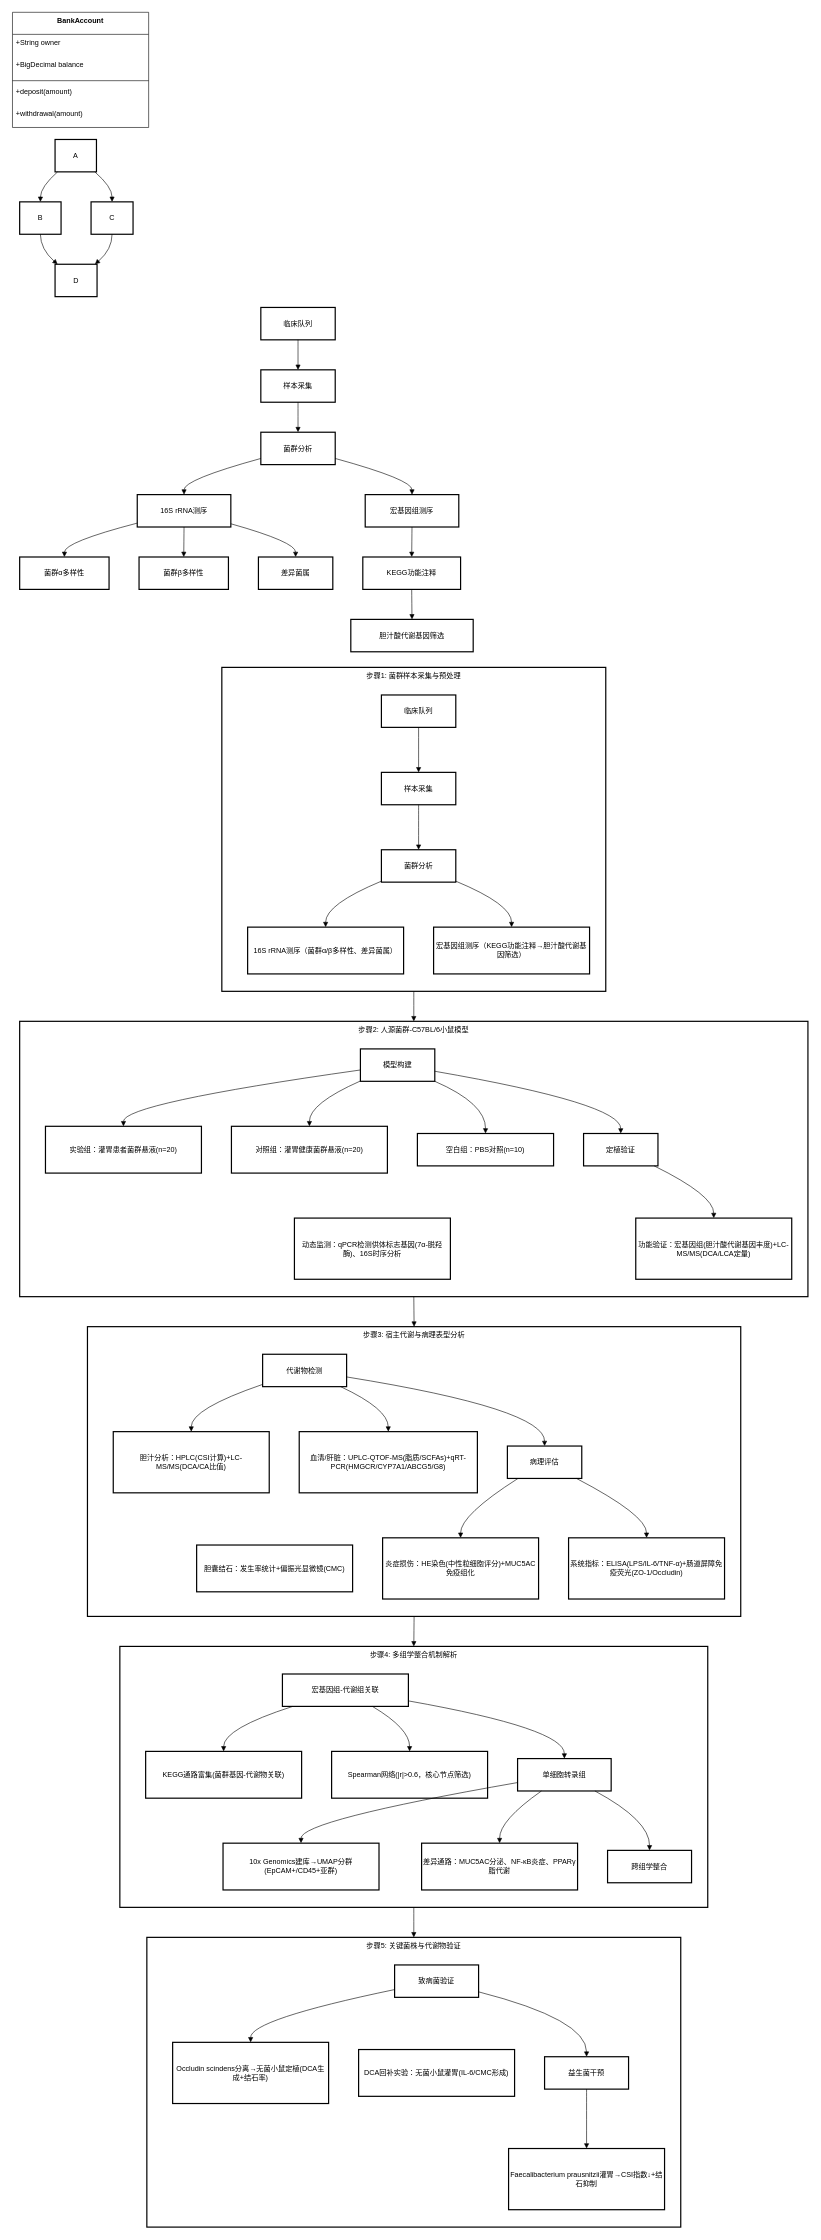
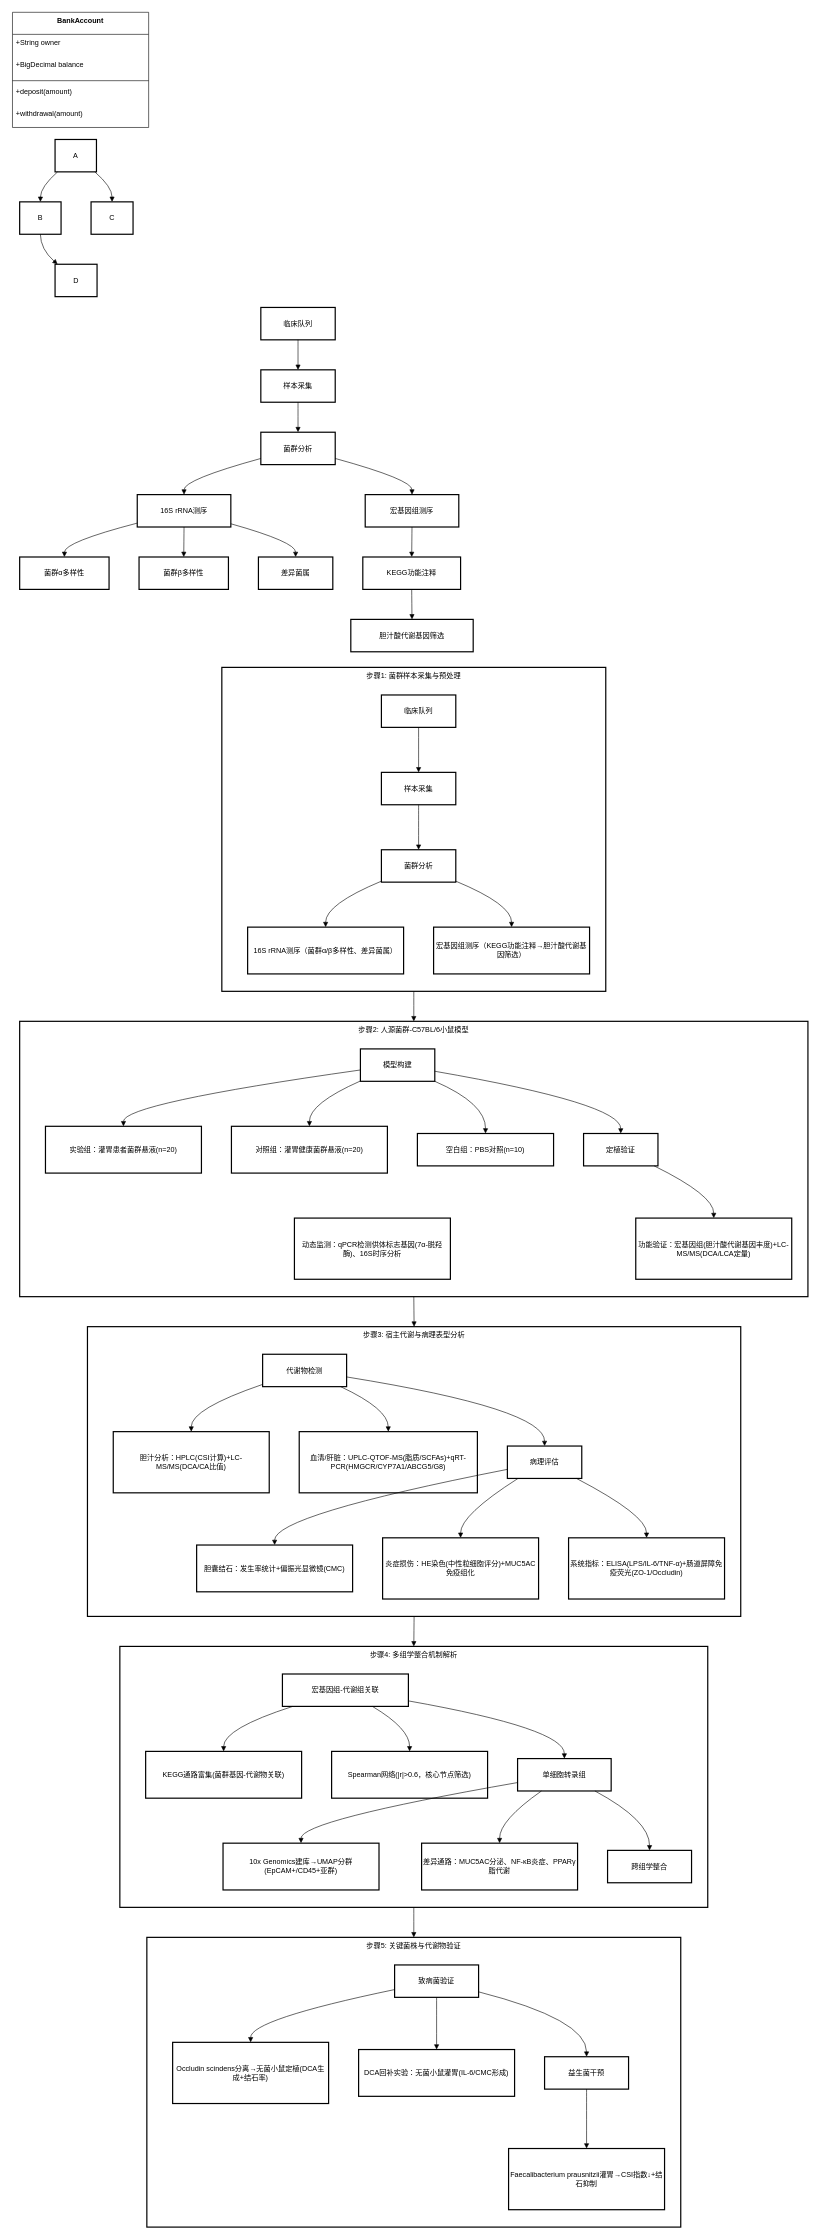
edge "C" -> "D": removed
edge "病理评估" -> "胆囊结石：发生率统计+偏振光显微镜(CMC)": added
edge "致病菌验证" -> "DCA回补实验：无菌小鼠灌胃(IL-6/CMC形成)": added
